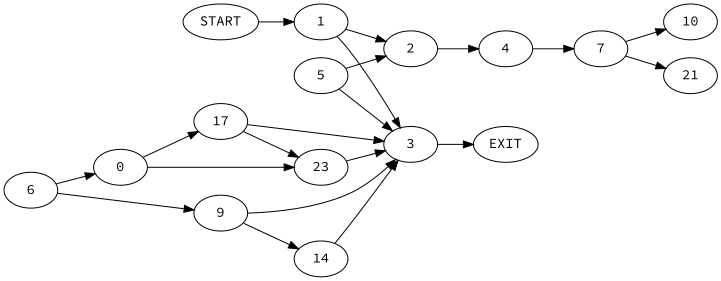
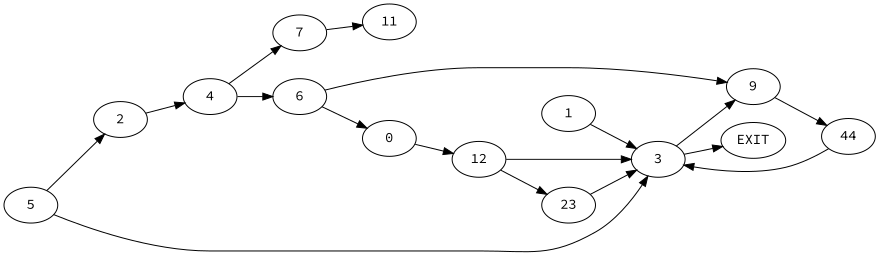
node "START": removed
node "10": removed
edge "1" -> "2": removed
node "21": label "21" -> "11"
edge "4" -> "6": added
node "17": label "17" -> "12"
edge "0" -> "23": removed
edge "9" -> "3": reversed
node "14": label "14" -> "44"
